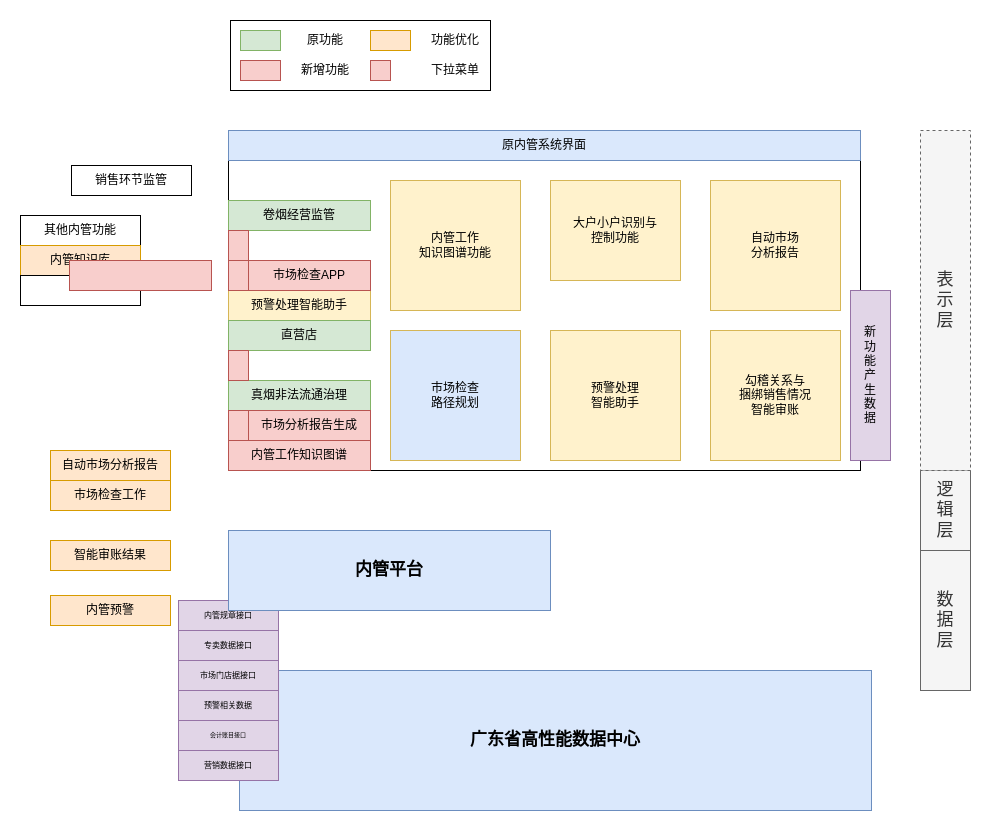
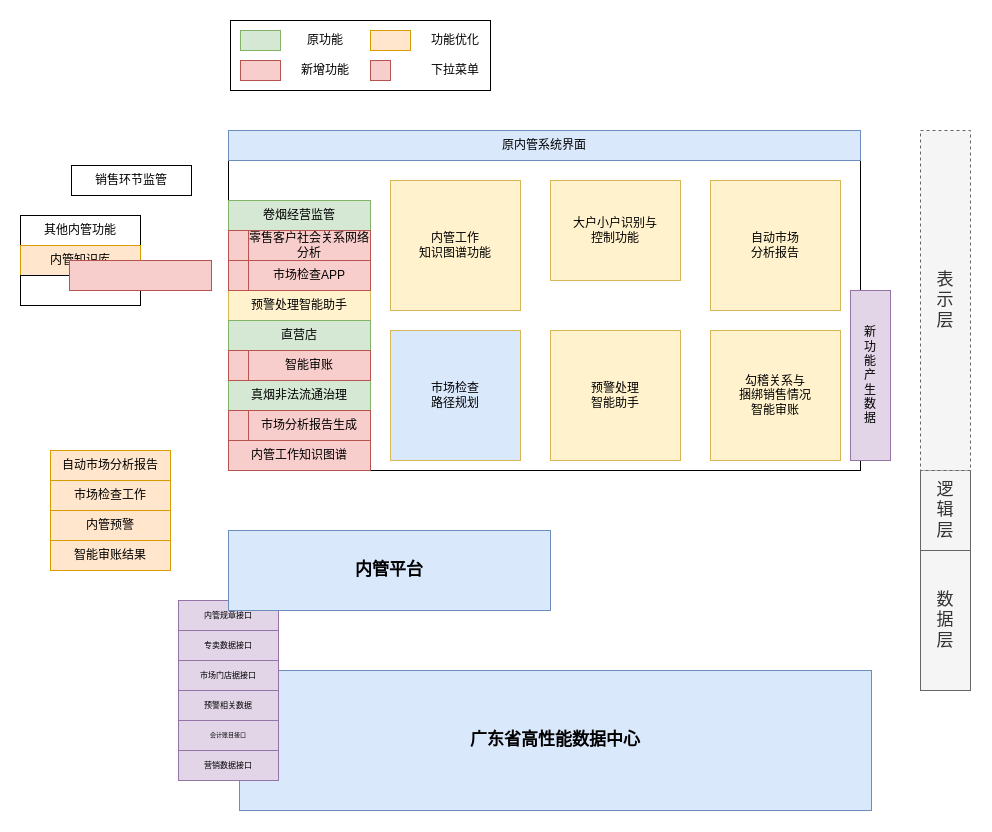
node "零售客户社会关系网络分析": added
node "智能审账": added
node "内管预警": moved (111, 611) -> (111, 526)
